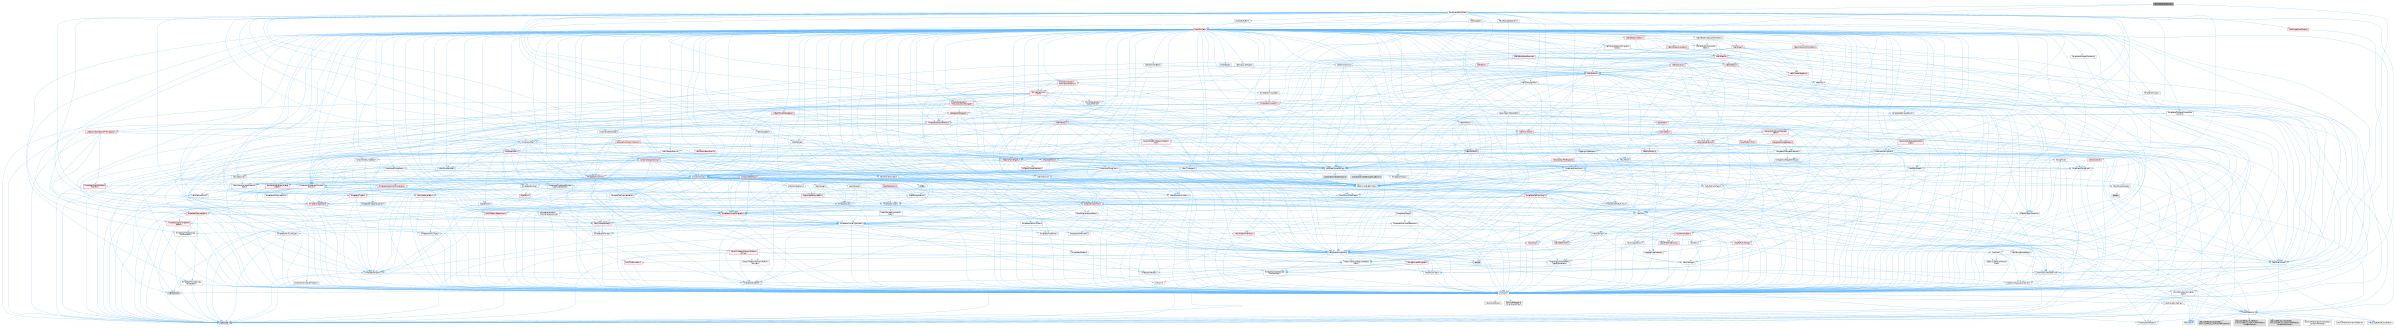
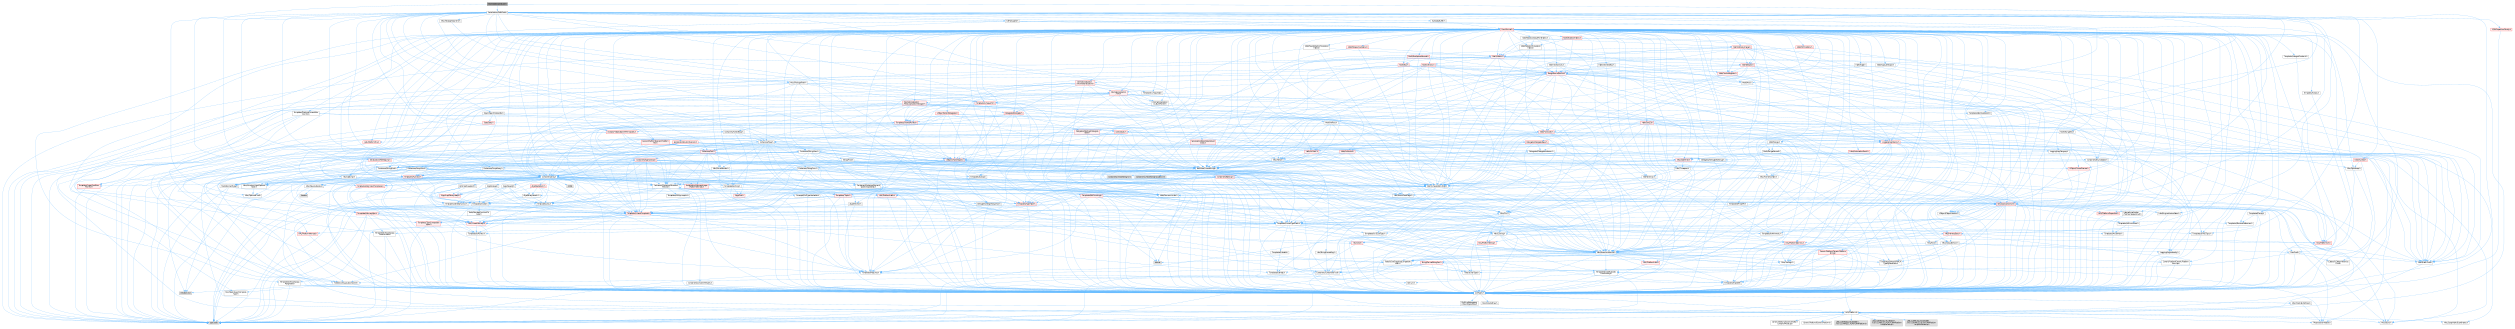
node "Math/Quat.h": label "Math/Quat.h" -> "Math/MemoryImage.h"
node "ObjectVersion/OrthoMatrix.h": label "ObjectVersion/OrthoMatrix.h" -> "Math/OrthoMatrix.h"
node "Math/Vector.h": label "Math/Vector.h" -> "RangeBound/Vector.h"
node "Serialization/MemoryImage Writer.h": label "Serialization/MemoryImage Writer.h" -> "Serialization/MemoryImage PlatformMemory.h"
node "Templates/PimplPtr.h": added
